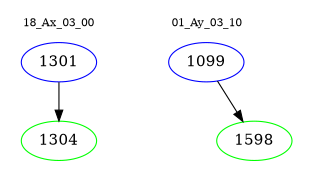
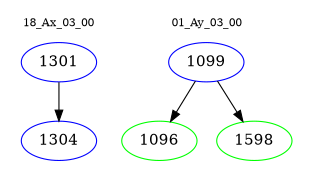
cluster "01_Ay_03_10": label "01_Ay_03_10" -> "01_Ay_03_00"
node "1304": color green -> blue
node "1096": added
